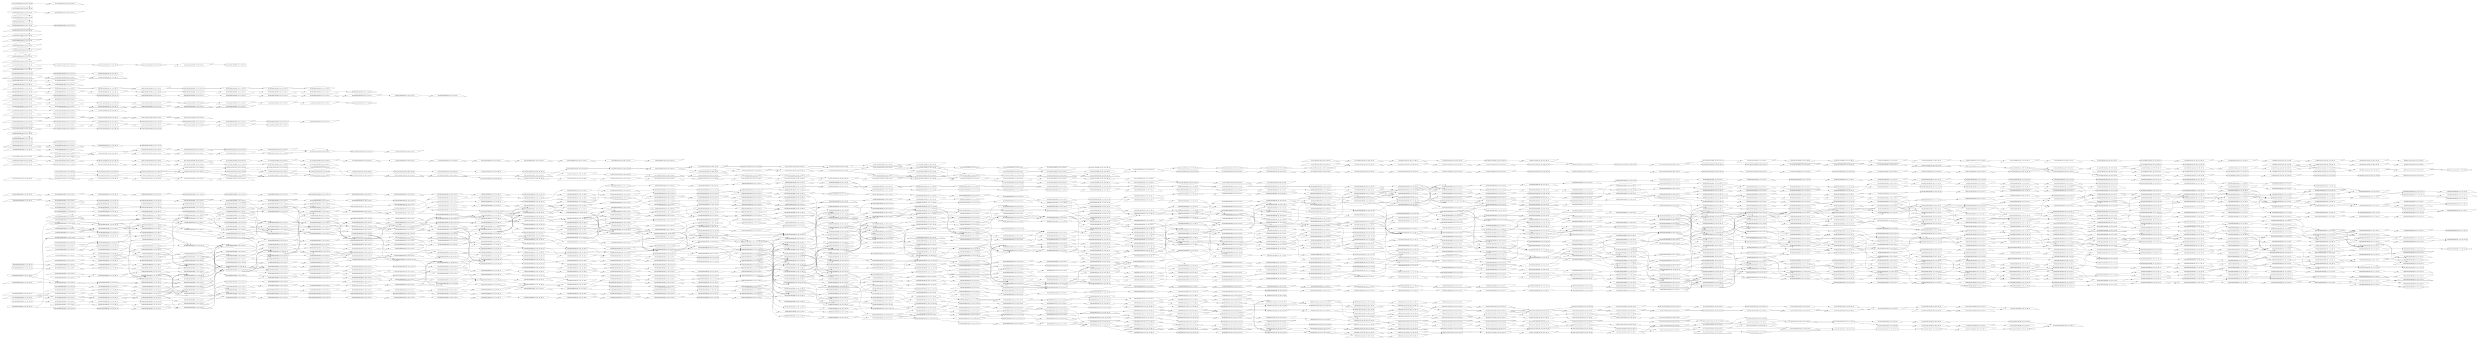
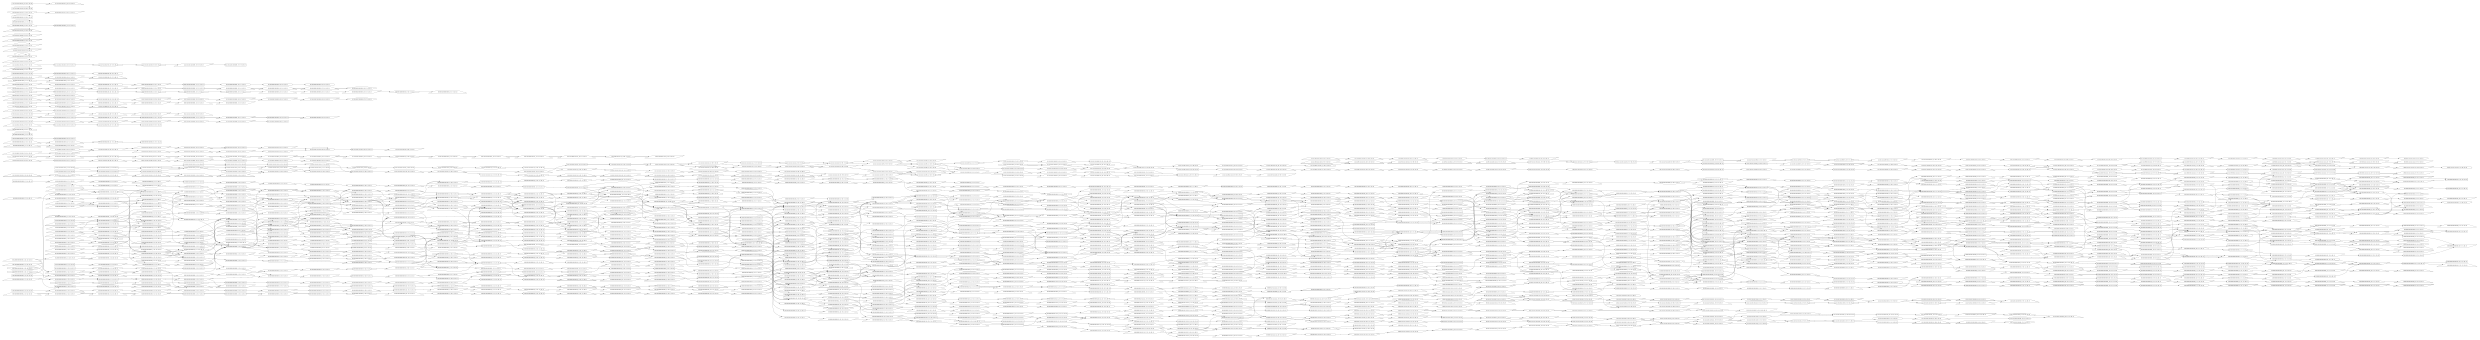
node "00001000000000000000_54-74:7-LEN:20": added
